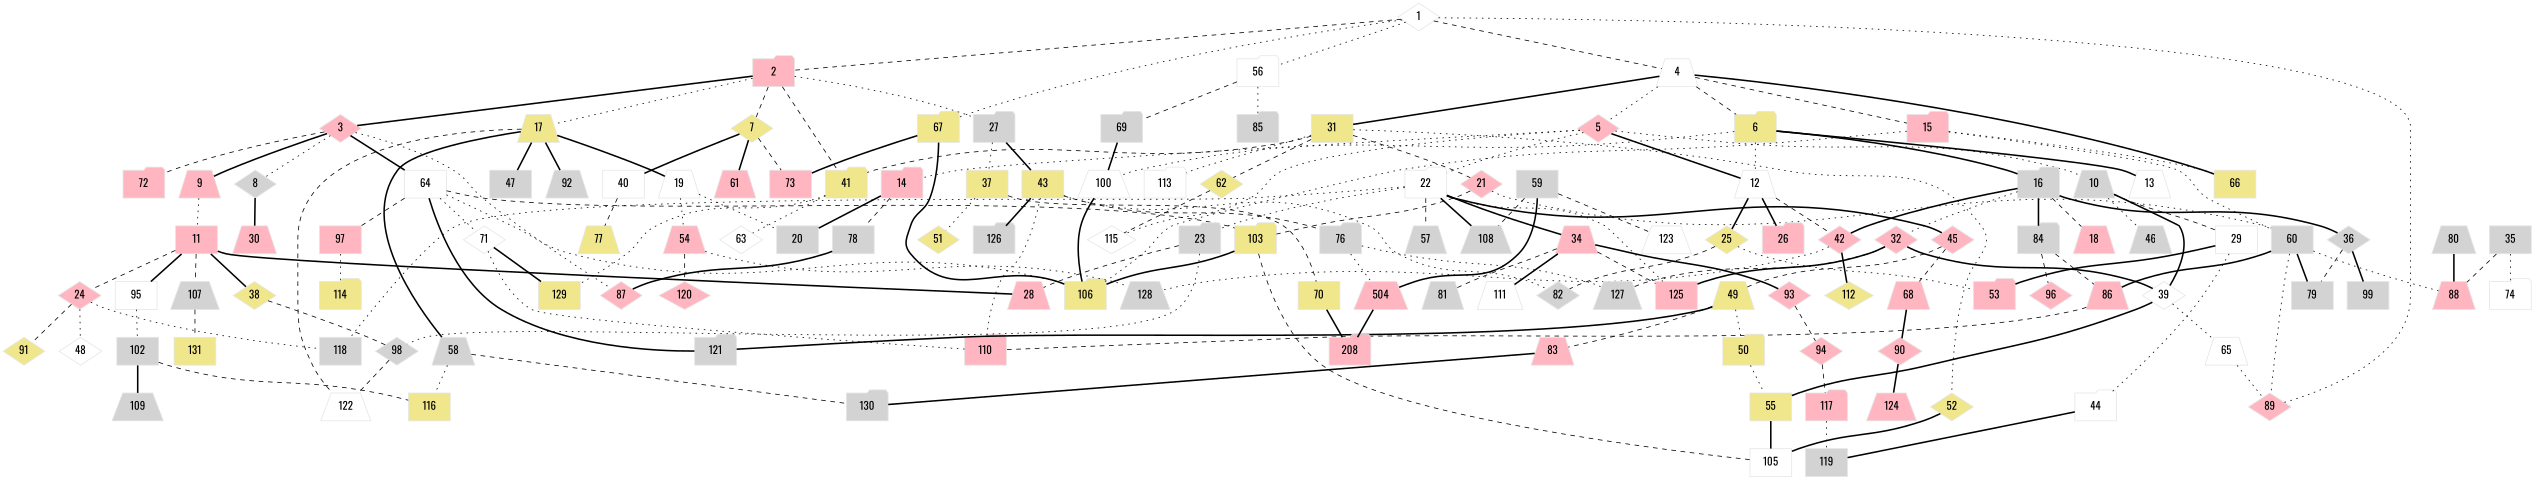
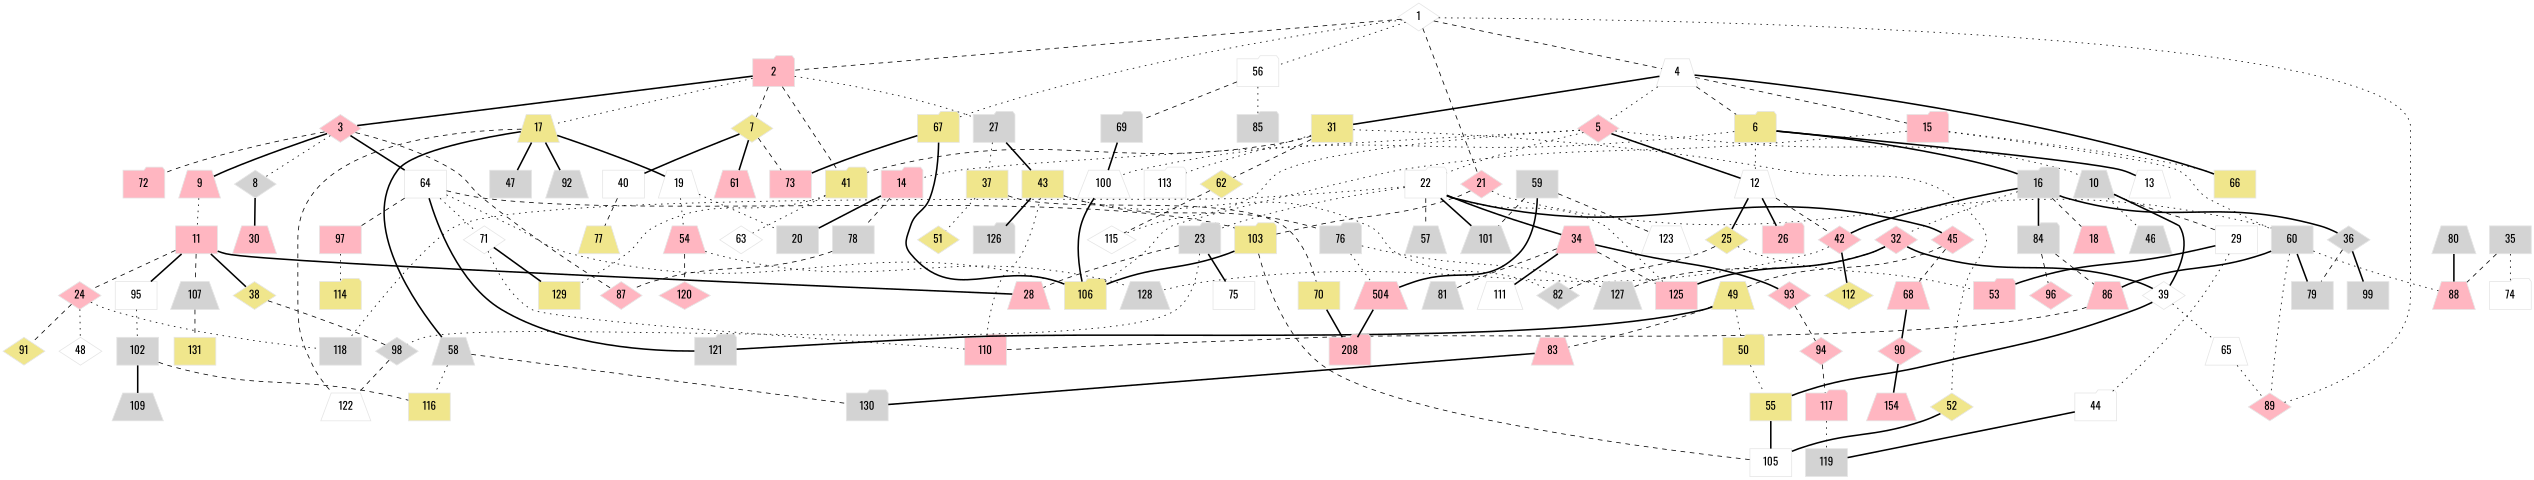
edge "31" -- "21": now "1" -- "21"
edge "3" -- "87": style dotted -> dashed
node "108": label "108" -> "101"
edge "78" -- "87": style bold -> dashed
node "75": added
node "124": label "124" -> "154"
